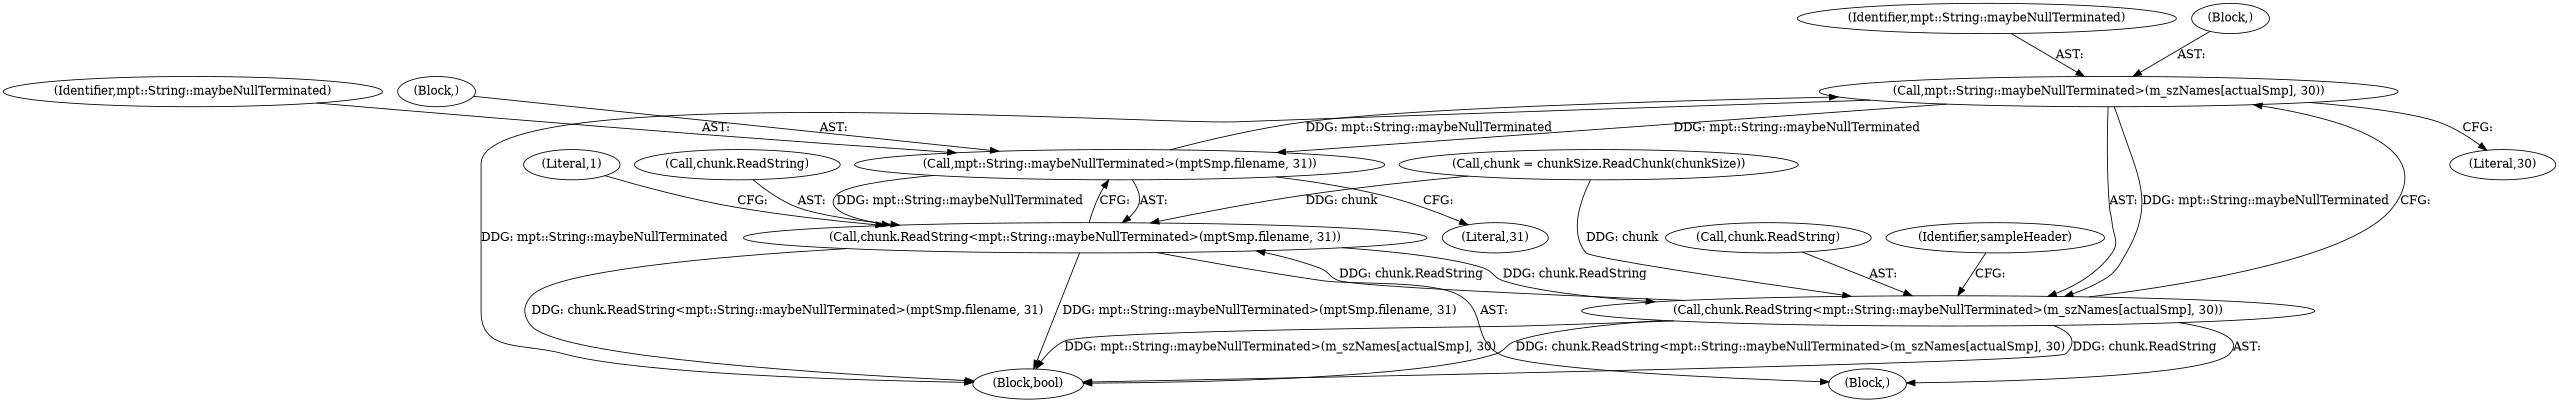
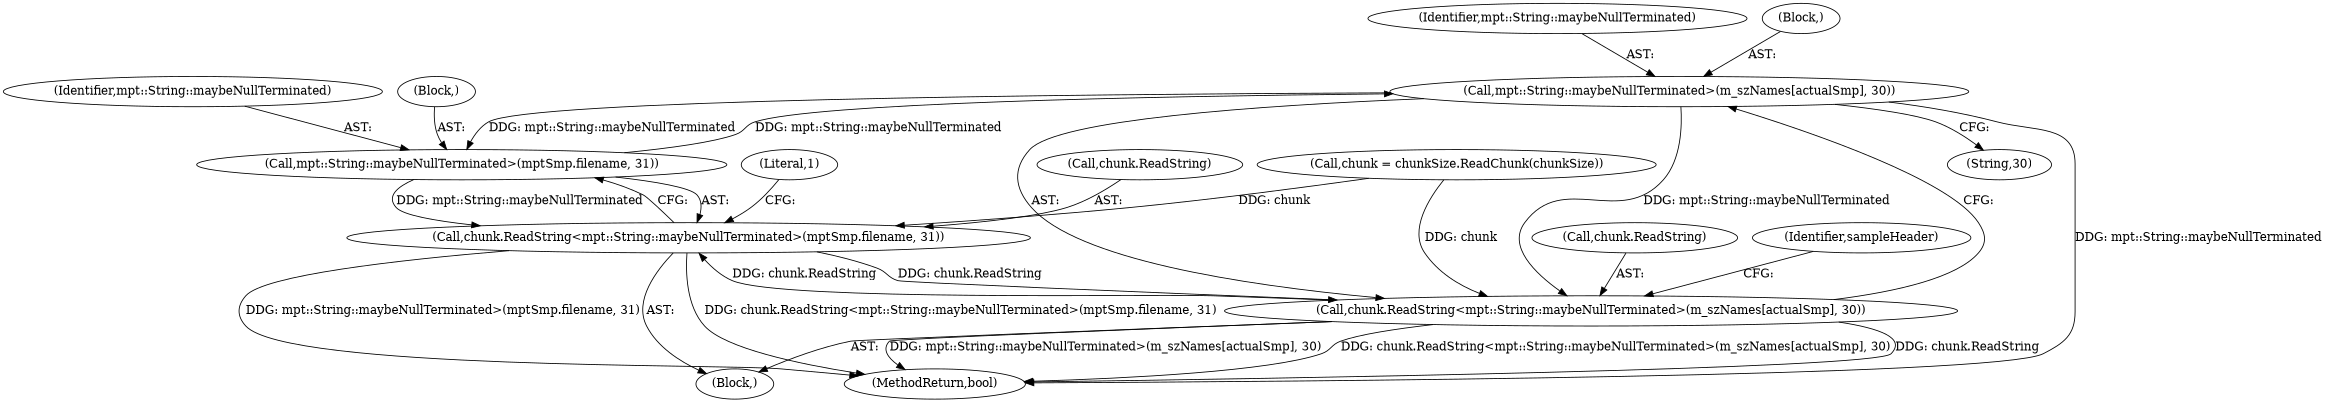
node "(Literal,30)": label "(Literal,30)" -> "(String,30)"
node "(Literal,31)": removed
node "(Block,bool)": label "(Block,bool)" -> "(MethodReturn,bool)"
